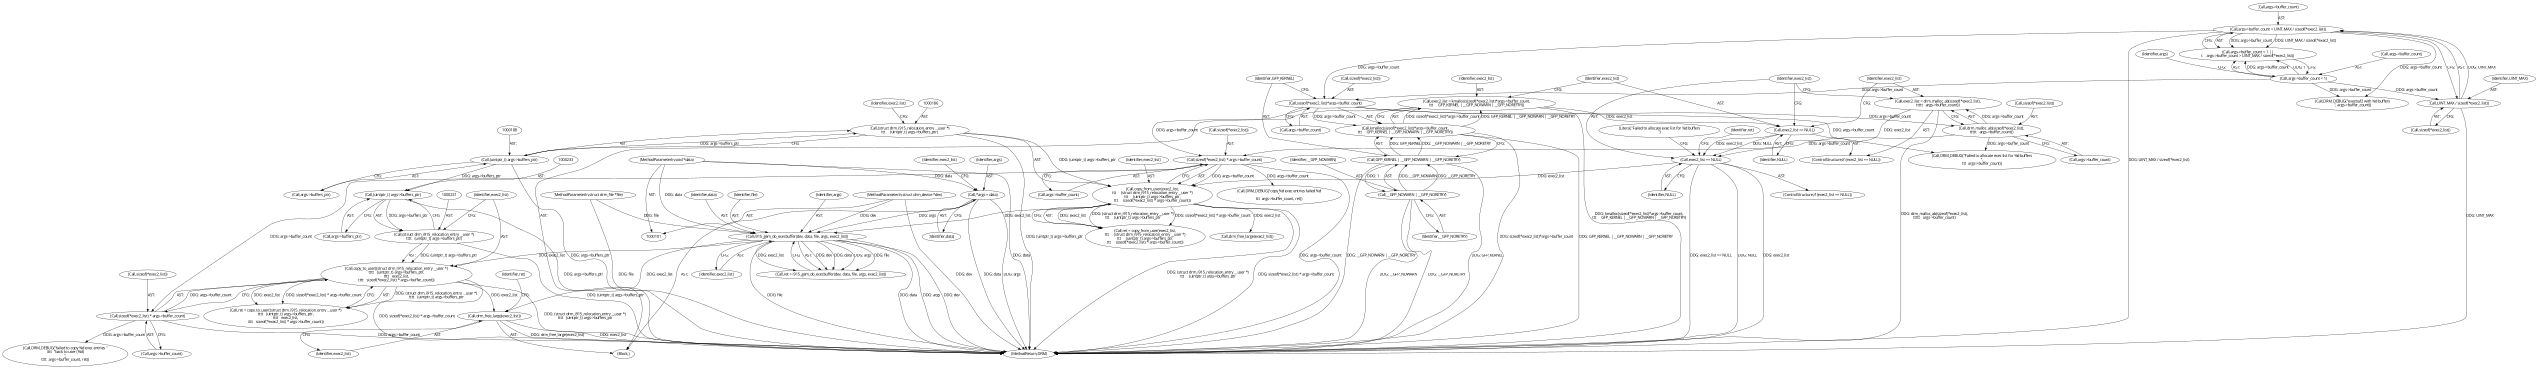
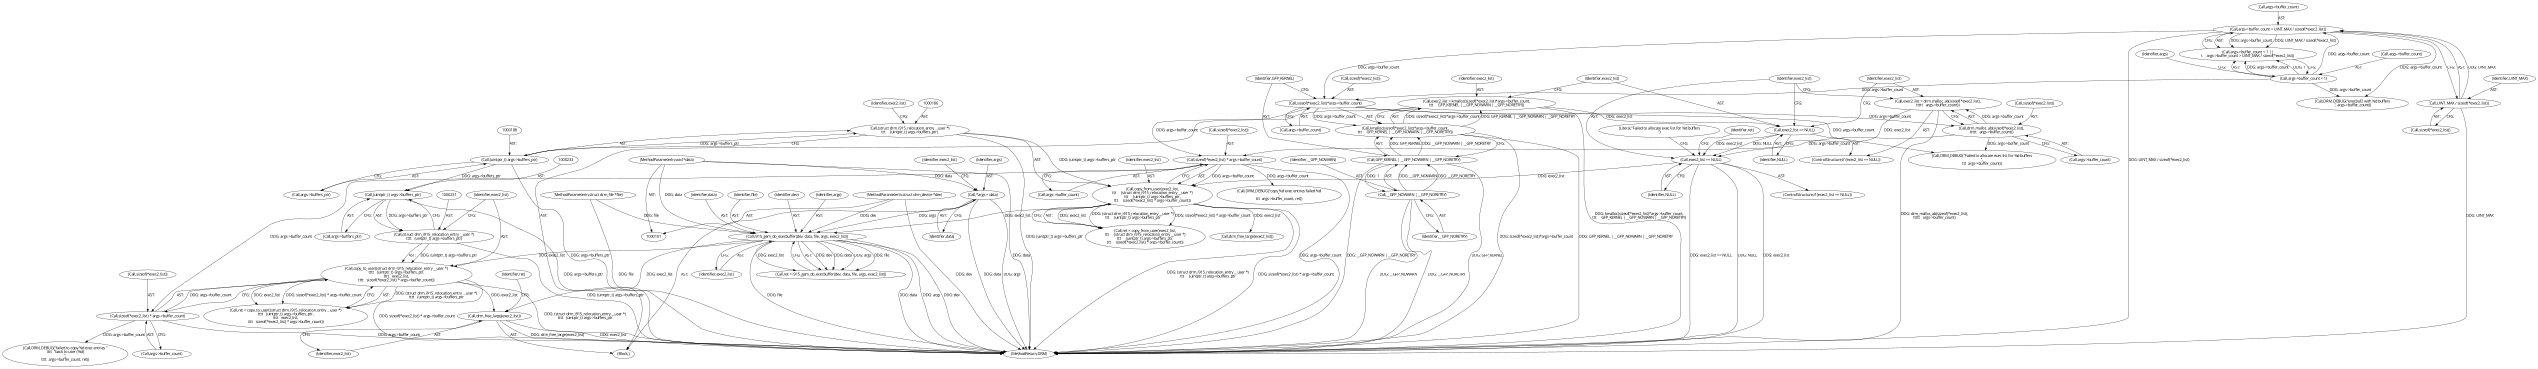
edge "(Call,args->buffer_count < 1)" -> "(Call,UINT_MAX / sizeof(*exec2_list))": now "(Call,args->buffer_count < 1)" -> "(Call,args->buffer_count > UINT_MAX / sizeof(*exec2_list))"
node "(Identifier,dev)": added
